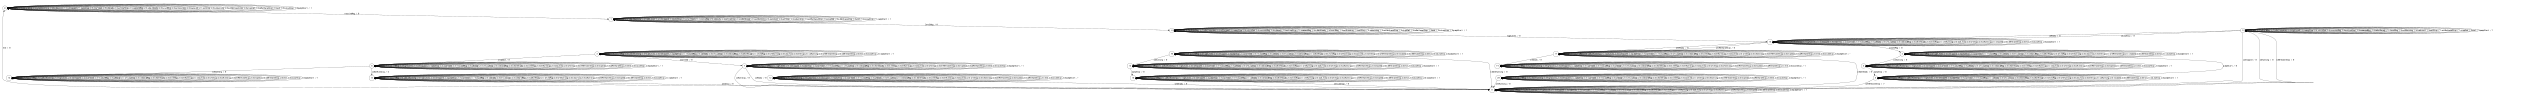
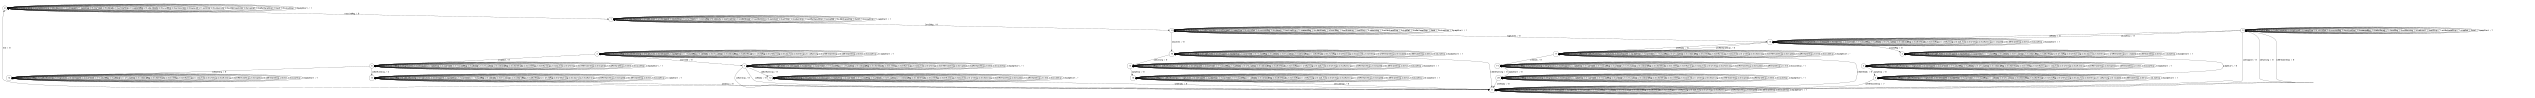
edge "4" -> "70": added, label "lowLevel / 0"
edge "2" -> "6": removed, label "isRunning / 0"
edge "7" -> "12": added, label "isNotRunning / 0"
edge "19" -> "20": added, label "pumpStart / 0"
edge "20" -> "11": label "setRunning / 0" -> "setReady / 0"
